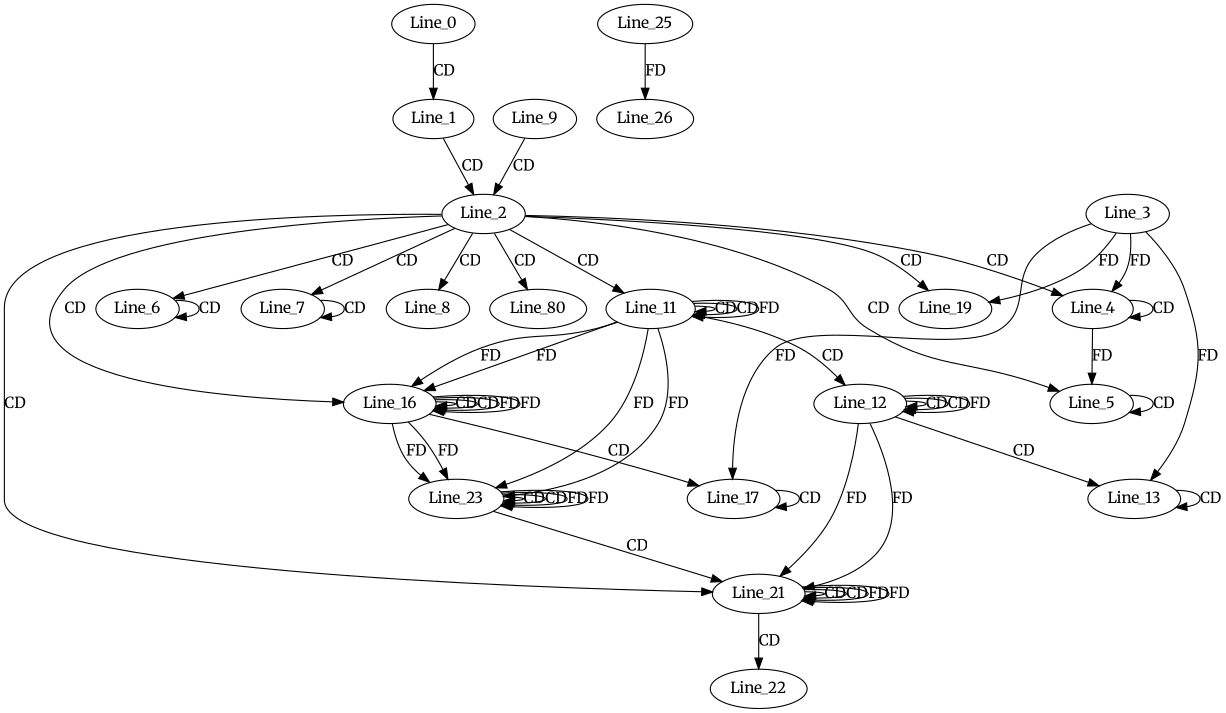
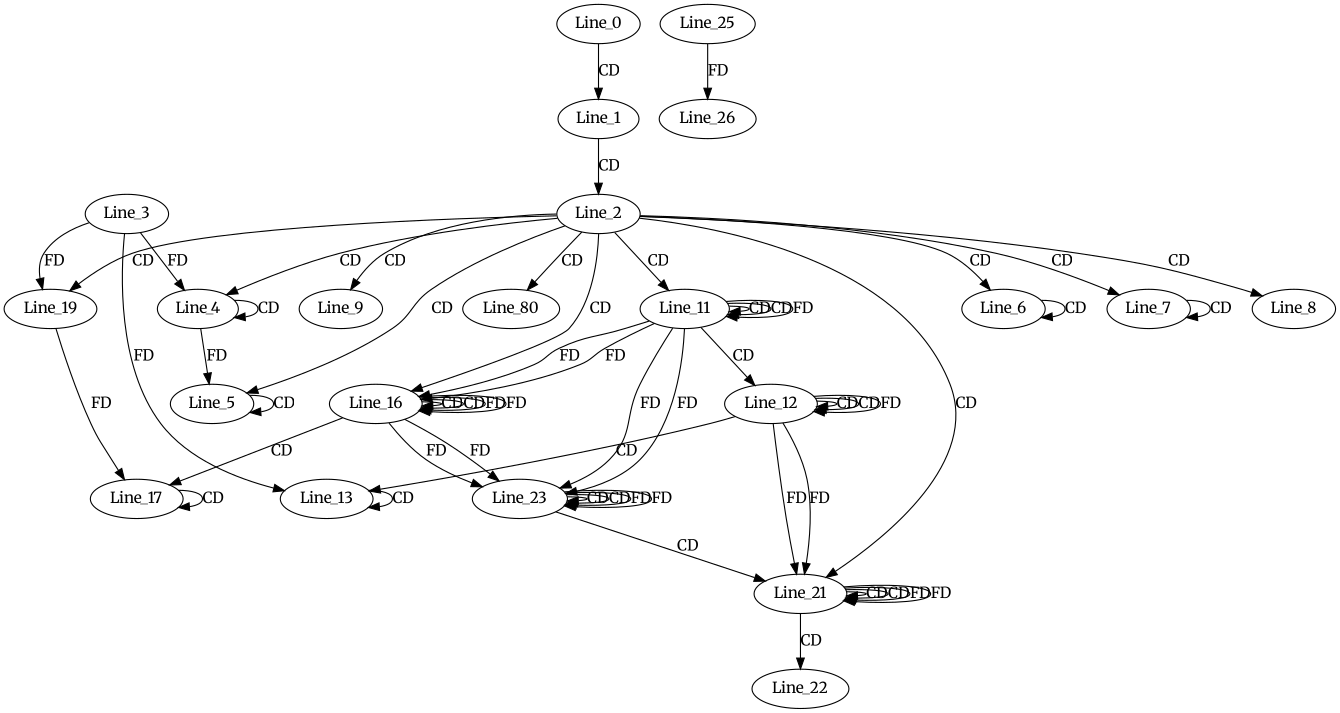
edge "Line_9" -> "Line_2": reversed
edge "Line_3" -> "Line_17": now "Line_19" -> "Line_17"
